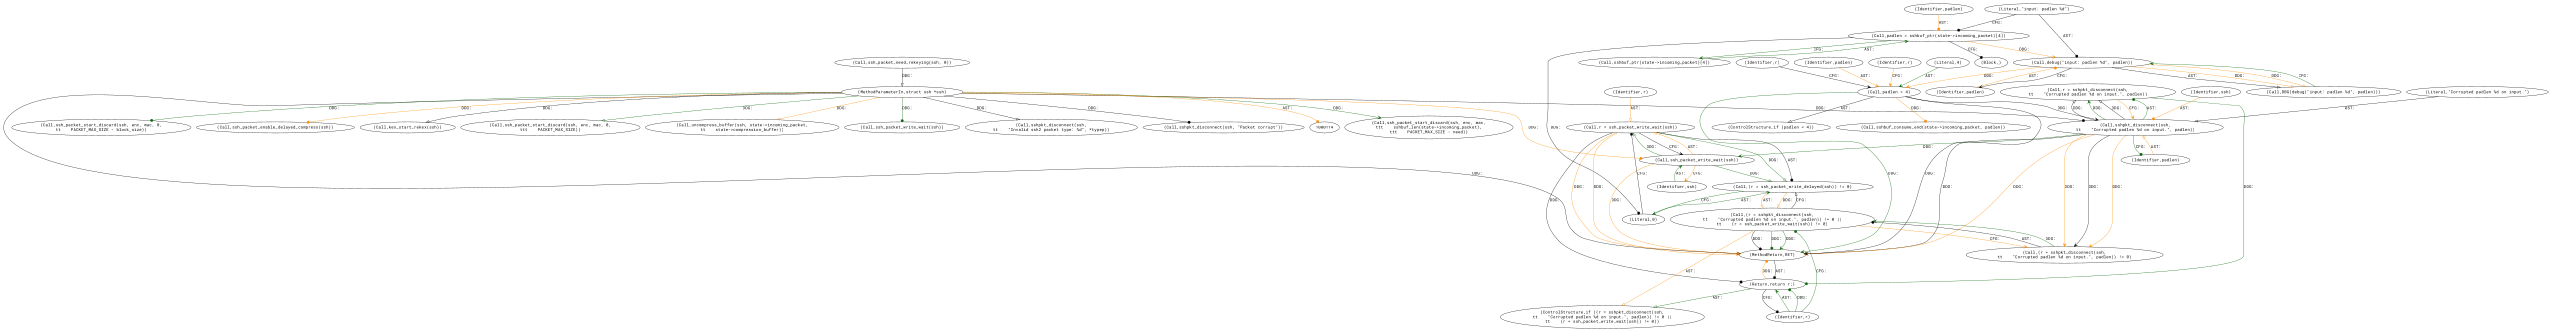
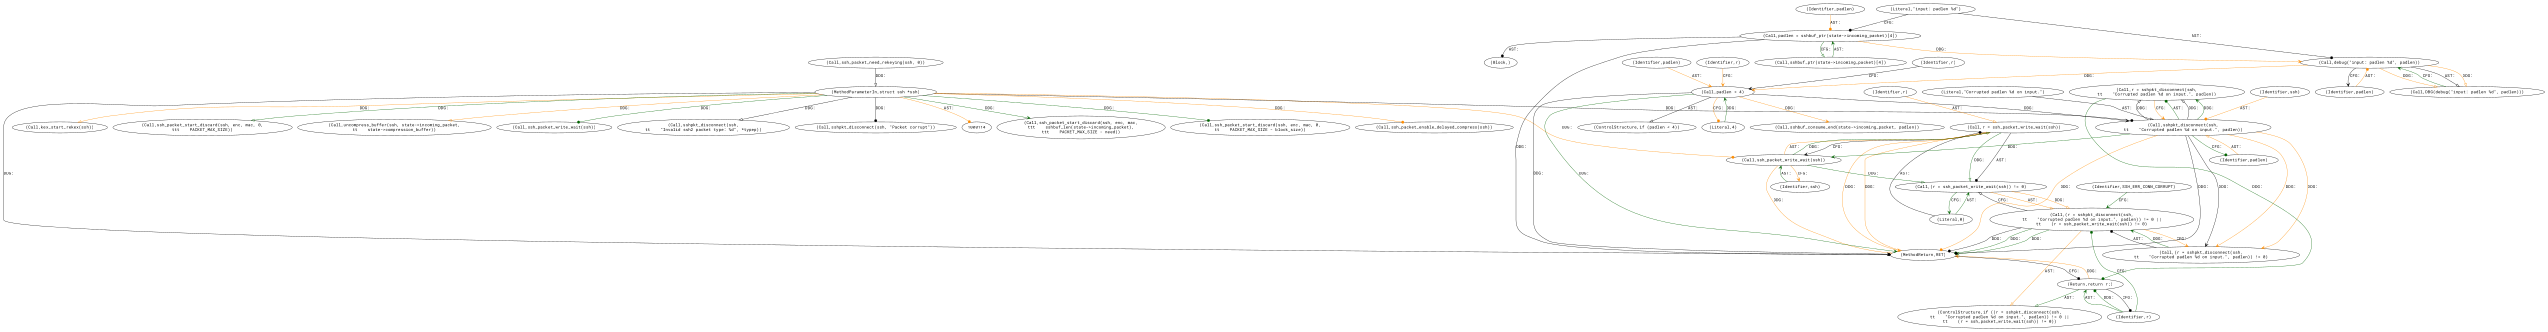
edge "(Call,padlen = sshbuf_ptr(state->incoming_packet)[4])" -> "(Call,sshbuf_ptr(state->incoming_packet)[4])": arrowhead vee -> onormal
edge "(Call,padlen = sshbuf_ptr(state->incoming_packet)[4])" -> "(Block,)": label "CFG: " -> "AST: "
edge "(Call,padlen = sshbuf_ptr(state->incoming_packet)[4])" -> "(Literal,0)": now "(Call,padlen = sshbuf_ptr(state->incoming_packet)[4])" -> "(MethodReturn,RET)"
edge "(Literal,4)" -> "(Call,padlen < 4)": label "AST: " -> "DDG: "
edge "(MethodParameterIn,struct ssh *ssh)" -> "(Call,kex_start_rekex(ssh))": color black -> darkorange
edge "(Call,padlen < 4)" -> "(Literal,4)": added, label "CFG:"
edge "(Call,padlen < 4)" -> "(Call,sshbuf_consume_end(state->incoming_packet, padlen))": arrowhead dot -> vee
edge "(Literal,0)" -> "(Call,r = ssh_packet_write_wait(ssh))": label "CFG: " -> "AST: "
node "(Call,(r = ssh_packet_write_delayed(ssh)) != 0)": label "(Call,(r = ssh_packet_write_delayed(ssh)) != 0)" -> "(Call,(r = ssh_packet_write_wait(ssh)) != 0)"
node "(Identifier,SSH_ERR_CONN_CORRUPT)": added
edge "(Call,r = ssh_packet_write_wait(ssh))" -> "(Return,return r;)": removed, label "DDG:"
edge "(Return,return r;)" -> "(MethodReturn,RET)": arrowhead dot -> vee
edge "(MethodReturn,RET)" -> "(Return,return r;)": label "AST: " -> "CFG: "
